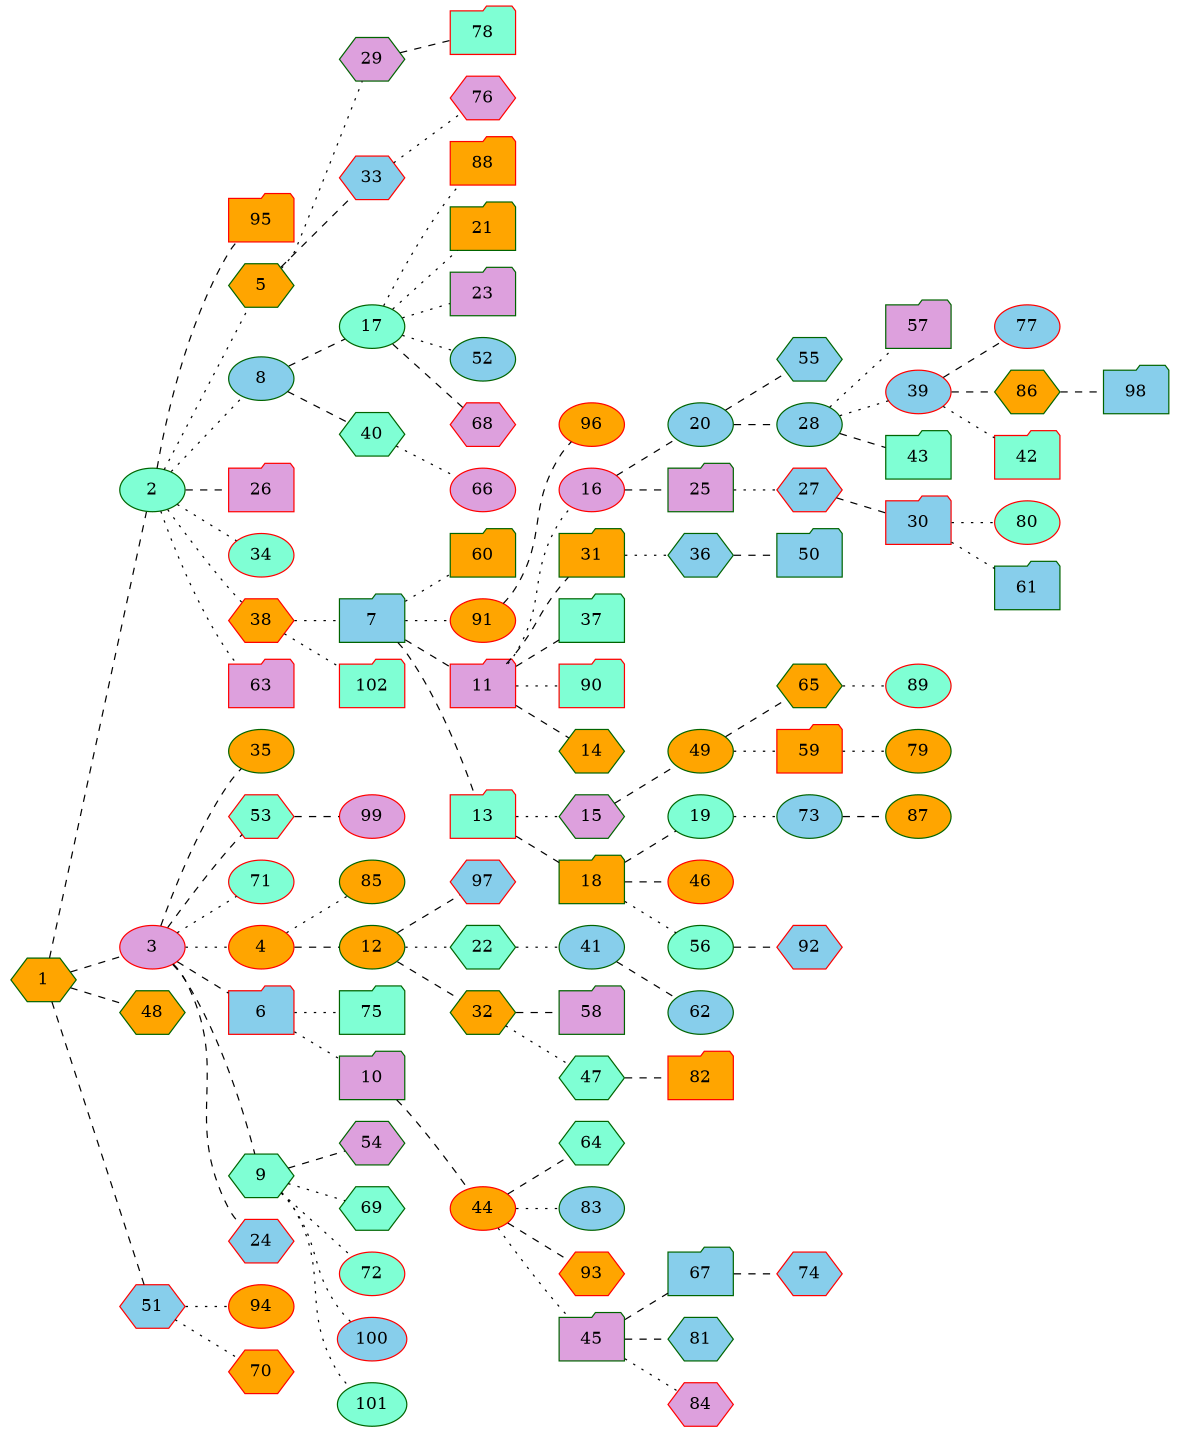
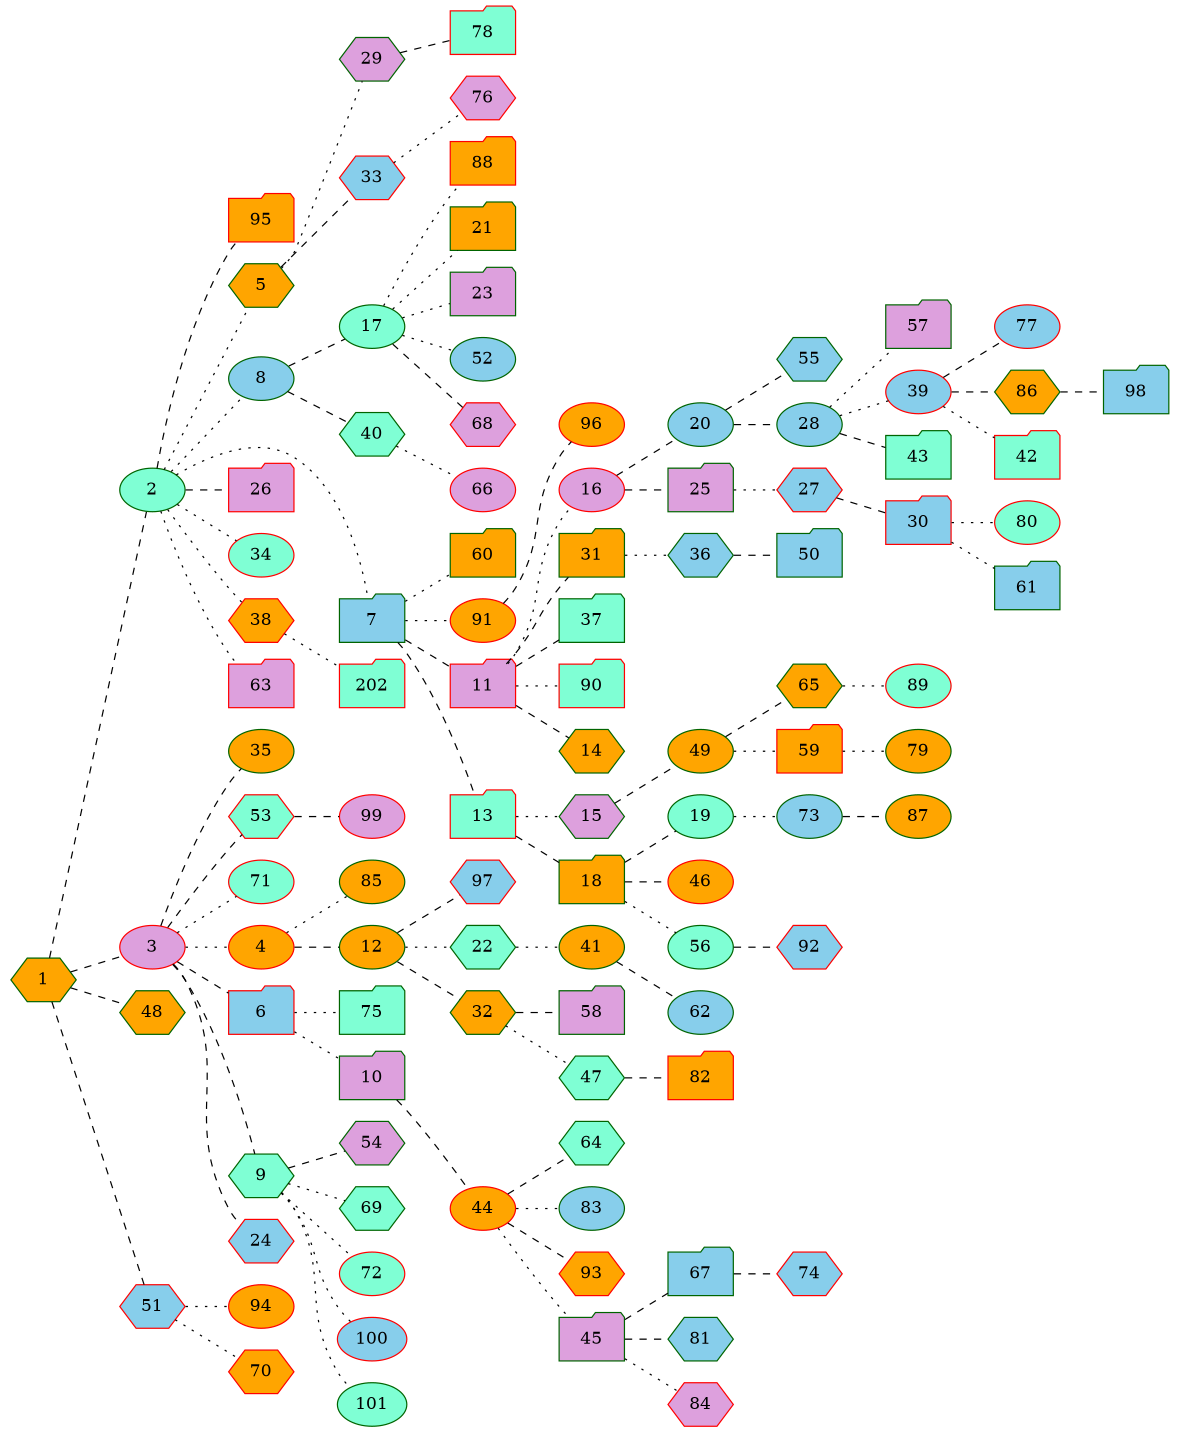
edge "38" -- "7": now "2" -- "7"
node "102": label "102" -> "202"
node "41": fillcolor skyblue -> orange
